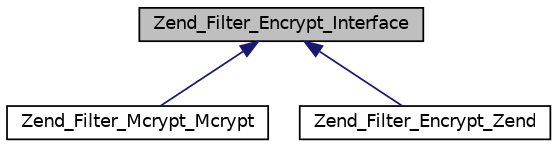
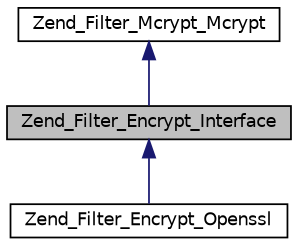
edge "Zend_Filter_Mcrypt_Mcrypt" -> "Zend_Filter_Encrypt_Interface": reversed
node "Zend_Filter_Encrypt_Zend": label "Zend_Filter_Encrypt_Zend" -> "Zend_Filter_Encrypt_Openssl"
